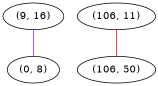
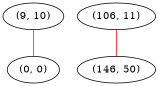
node "(9, 16)": label "(9, 16)" -> "(9, 10)"
node "(0, 8)": label "(0, 8)" -> "(0, 0)"
node "(106, 50)": label "(106, 50)" -> "(146, 50)"
